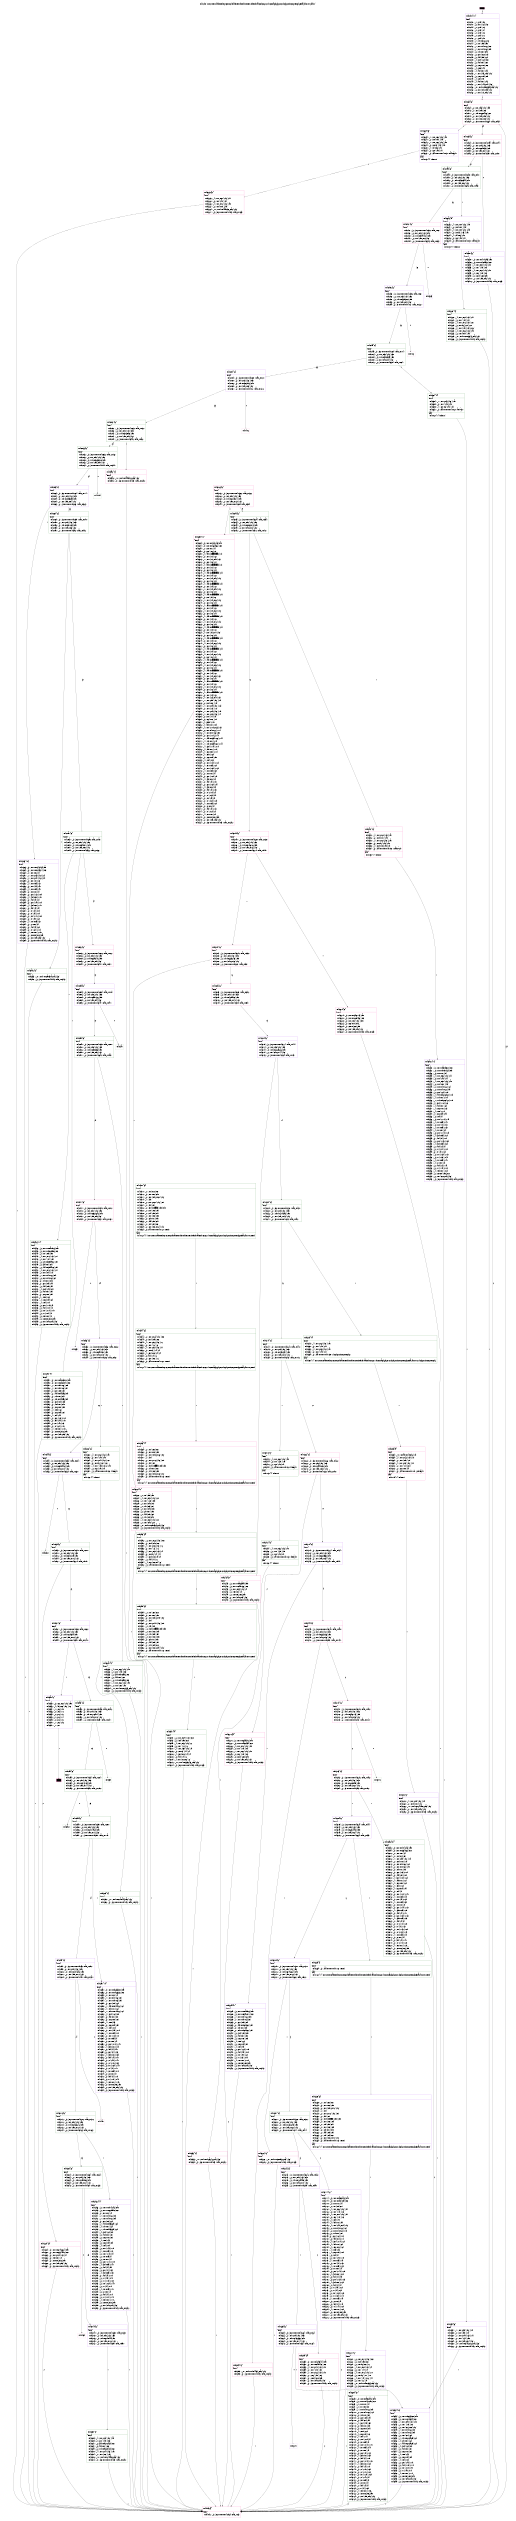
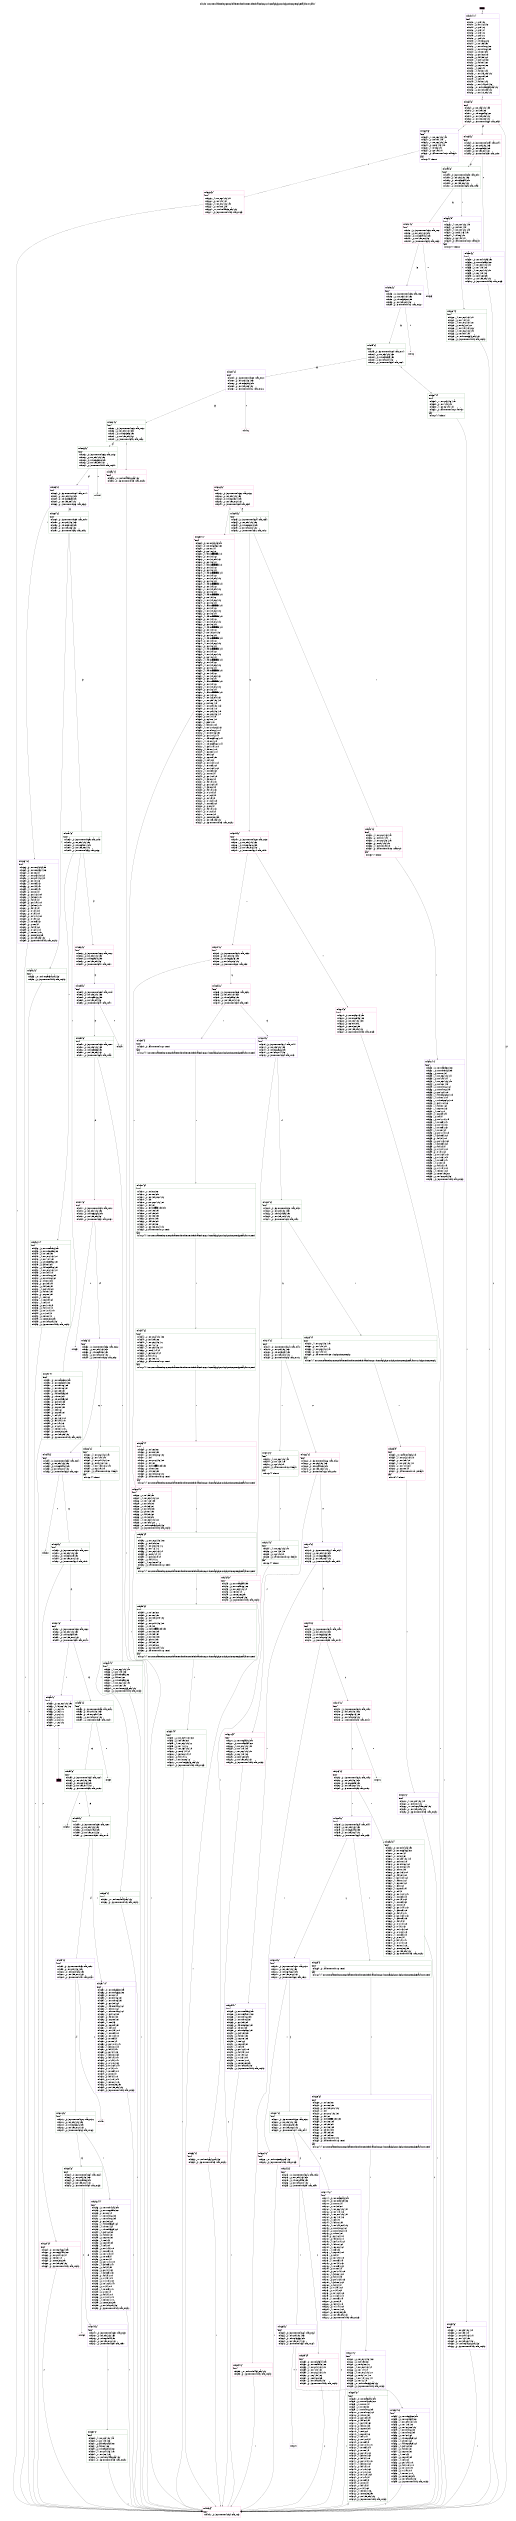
node "0x403b0b [5]": added
edge "0x4035f7 [36]" -> "0x403f34 [108]": now "0x4035f7 [36]" -> "0x4040d5 [5]"
